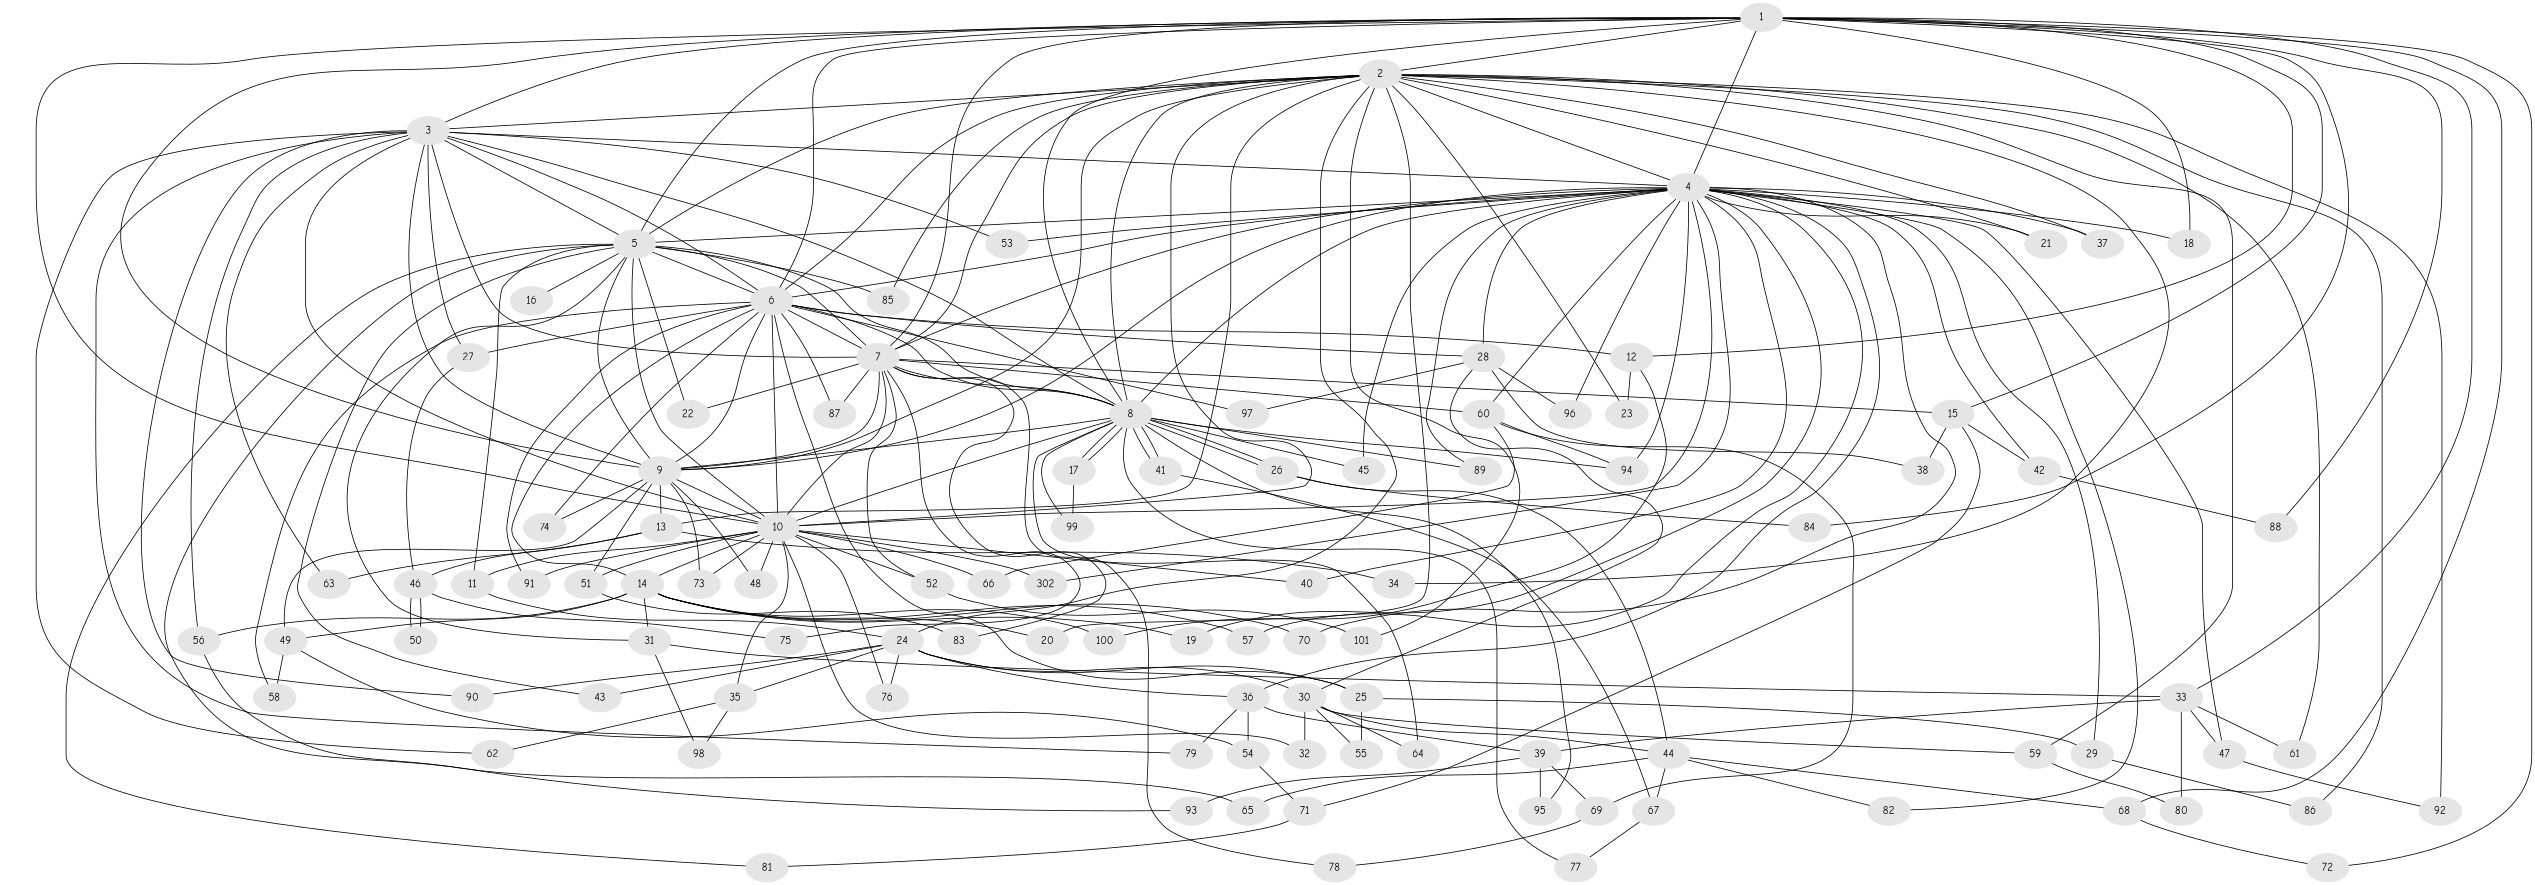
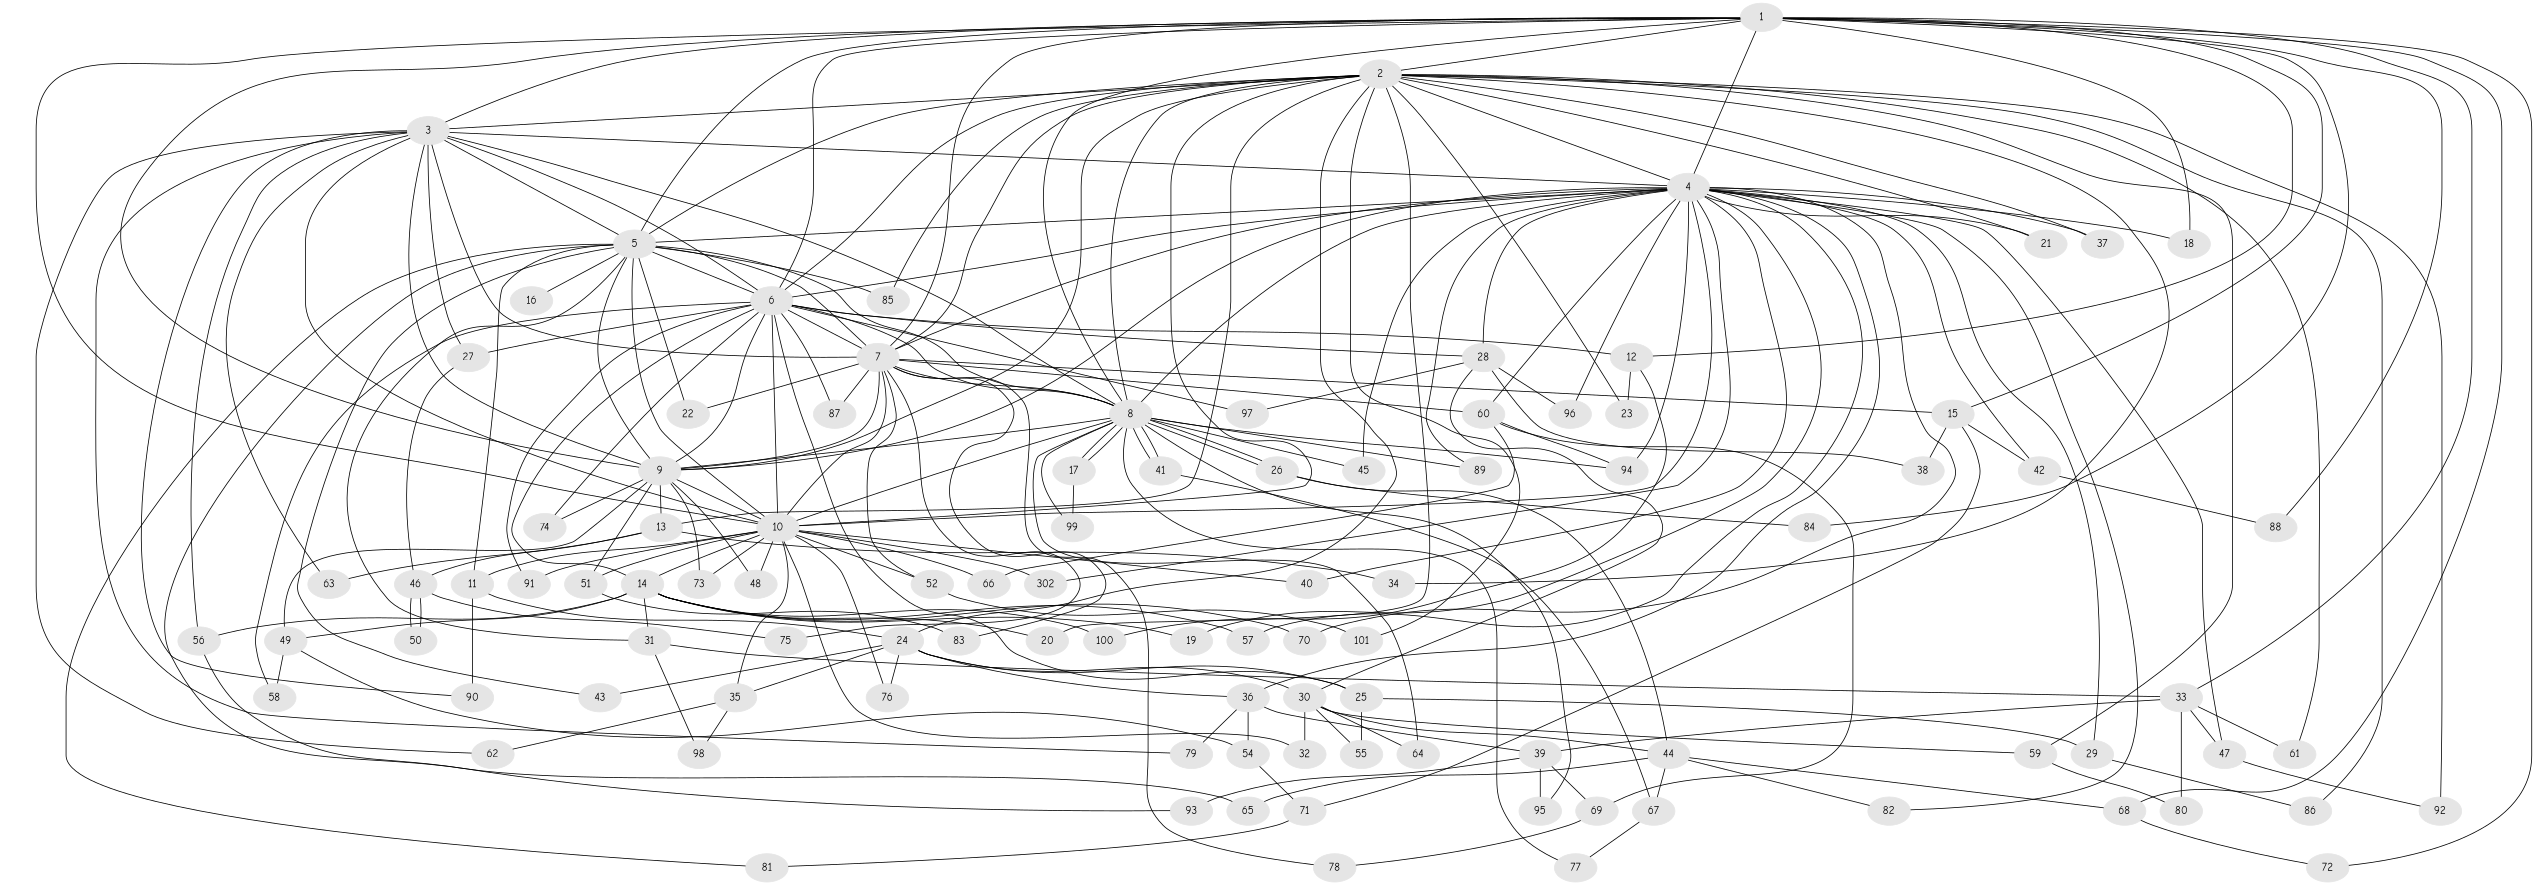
node "53": removed
edge "24" -- "90": now "11" -- "90"
